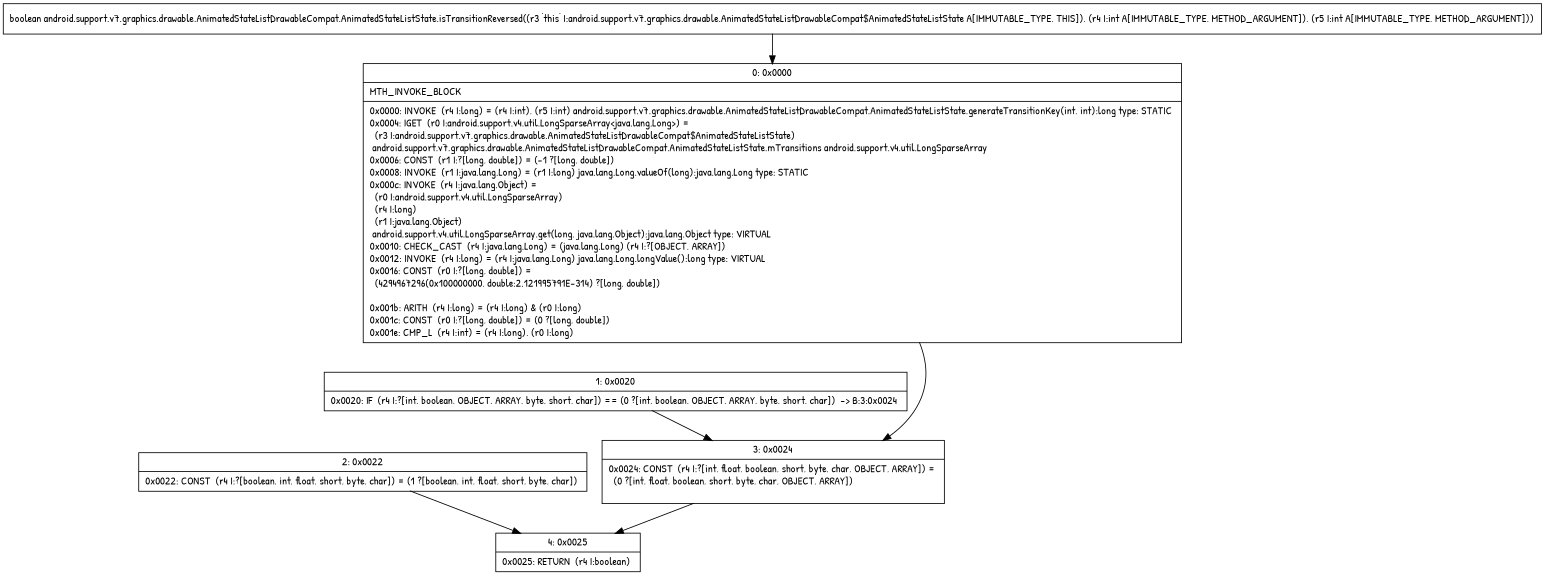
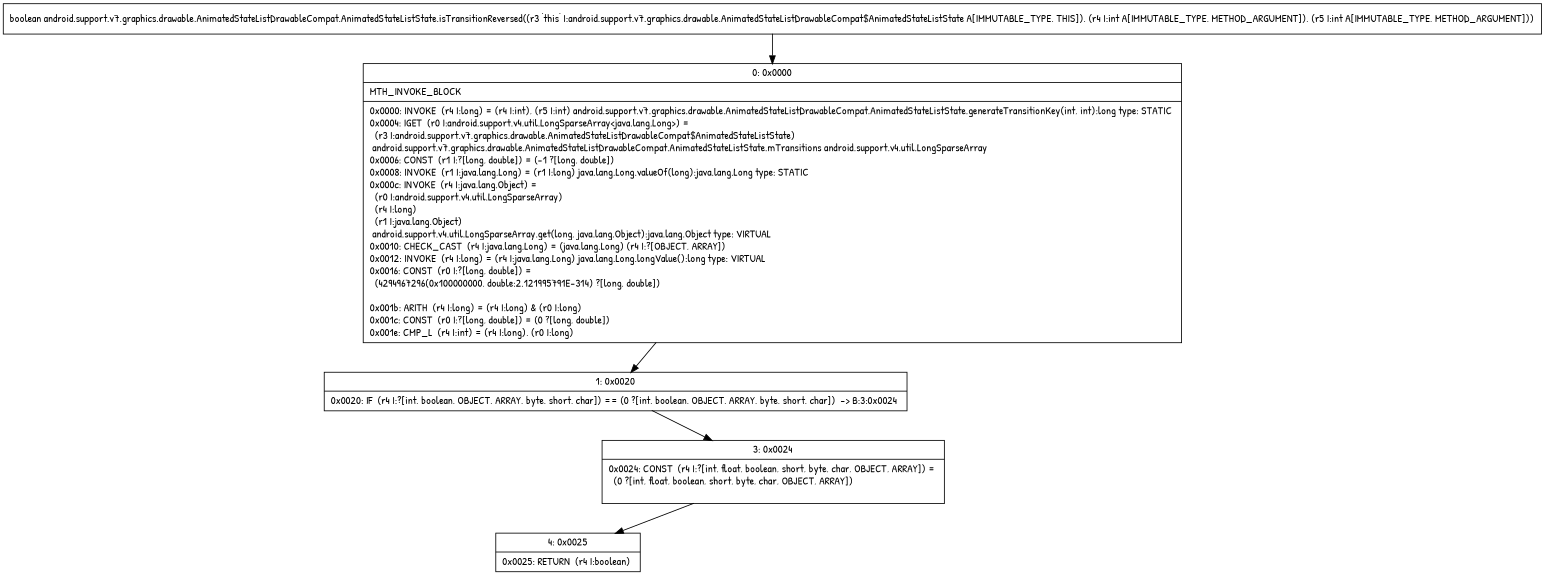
edge "0: 0x0000" -> "3: 0x0024": now "0: 0x0000" -> "1: 0x0020"
node "2: 0x0022": removed
